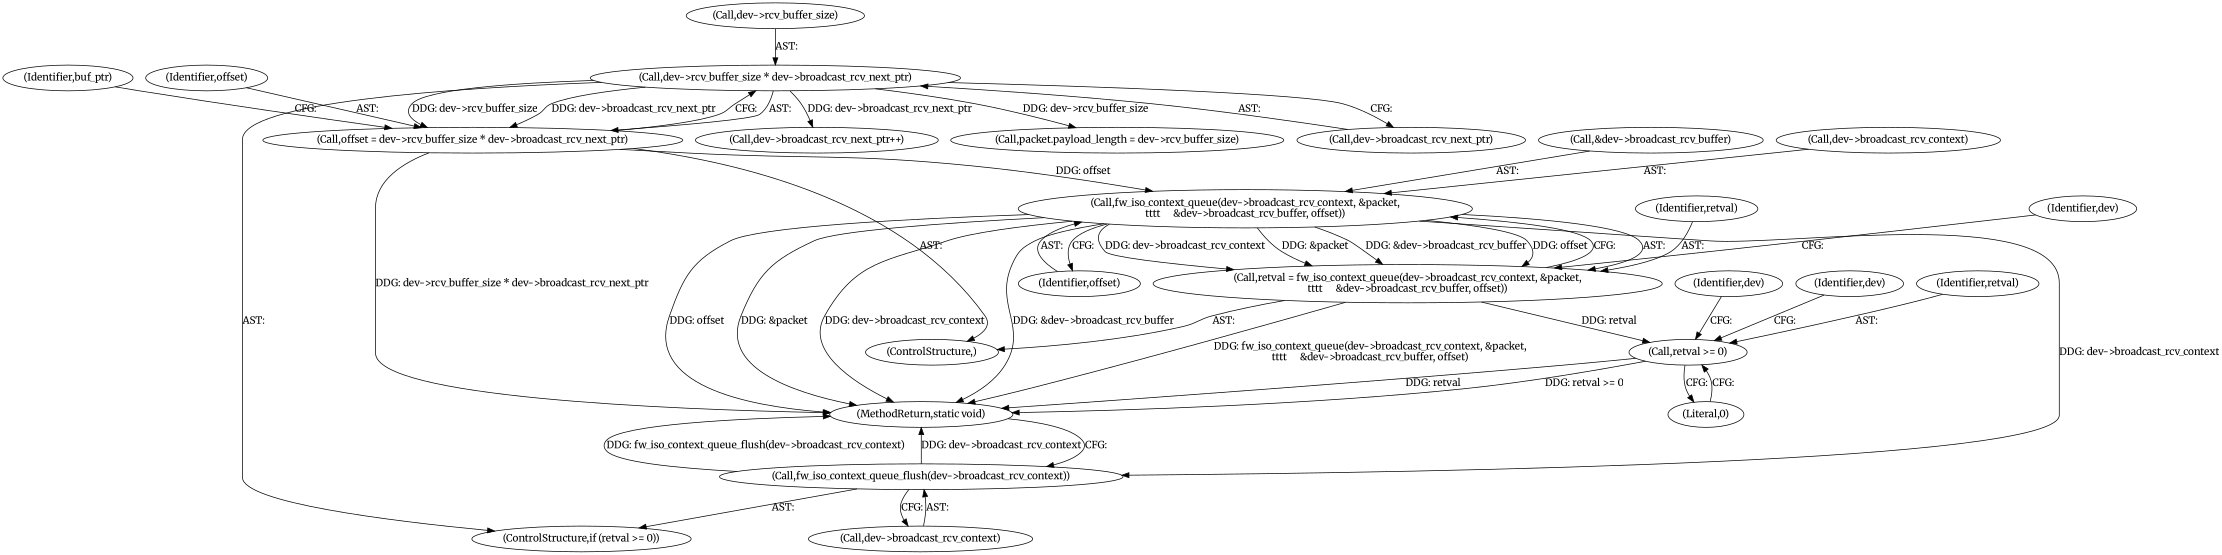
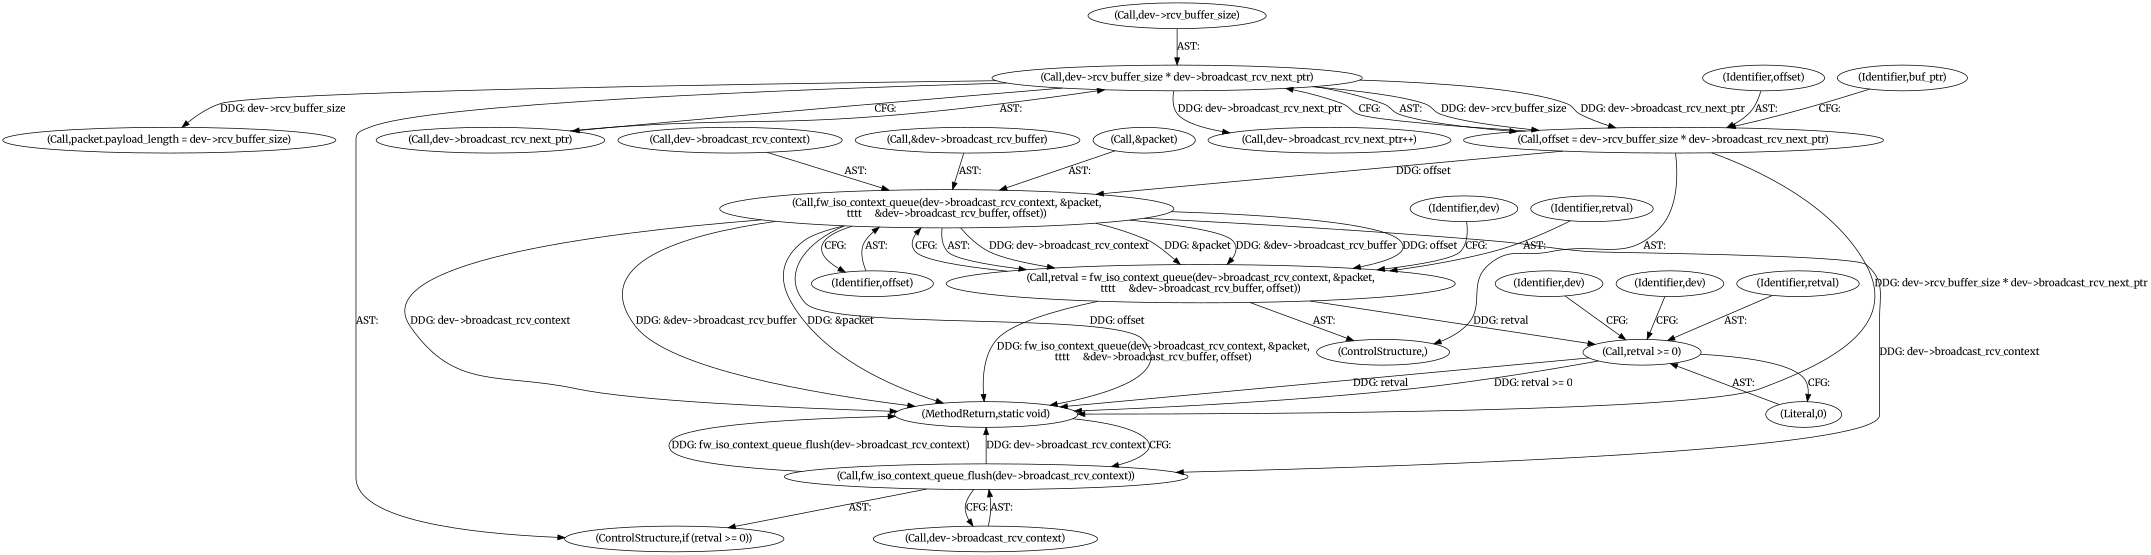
node "(Call,&packet)": added
edge "(Literal,0)" -> "(Call,retval >= 0)": label "CFG: " -> "AST: "
